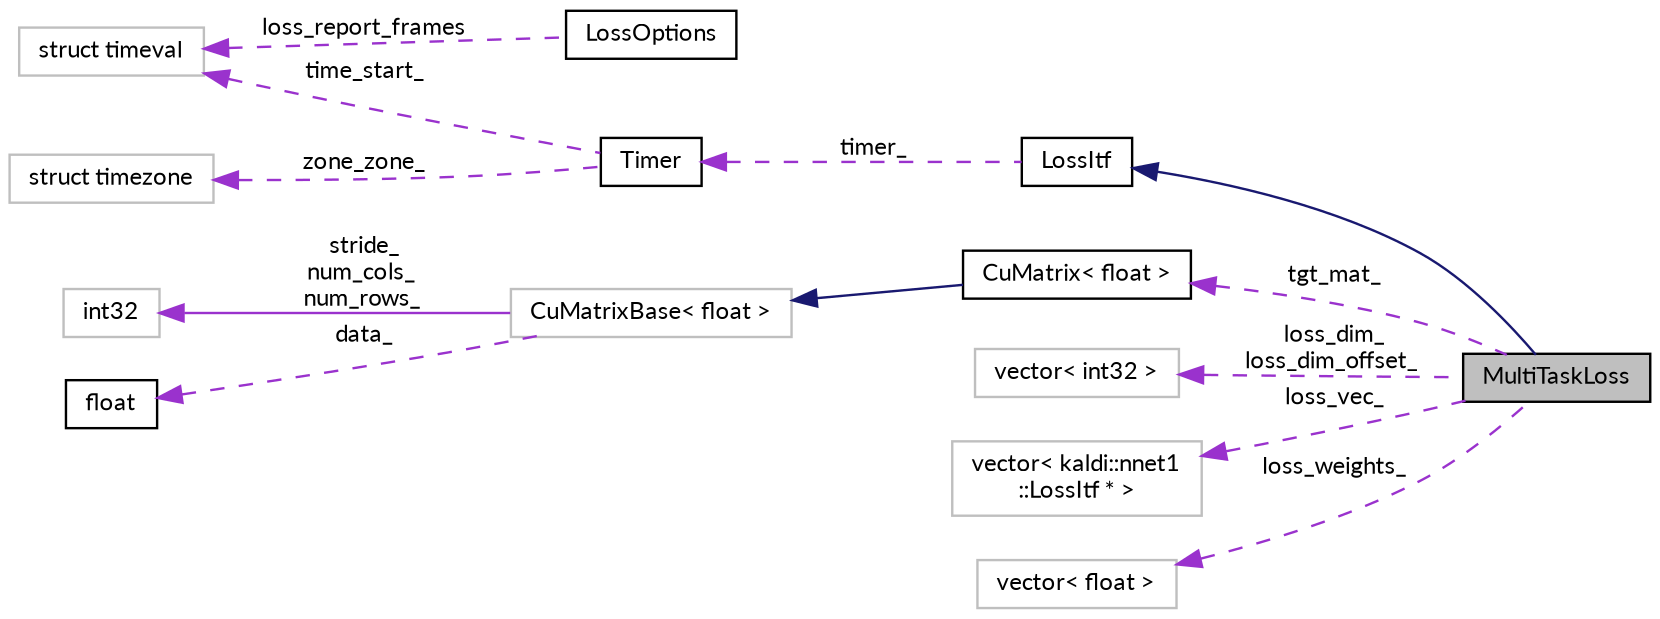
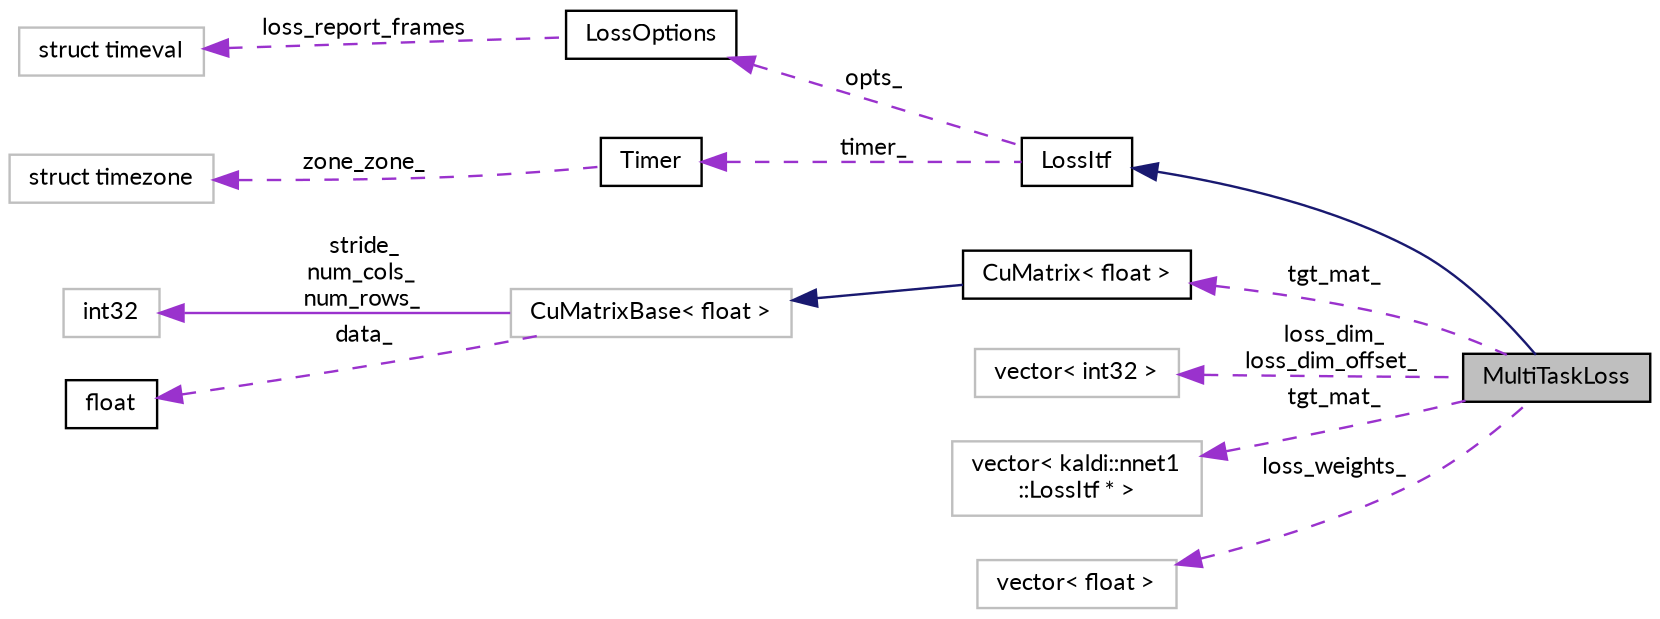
edge "LossItf" -> "LossOptions": added, label "opts_"
edge "Timer" -> "struct timeval": removed, label "time_start_"
edge "MultiTaskLoss" -> "vector< kaldi::nnet1 ::LossItf * >": label " loss_vec_" -> " tgt_mat_"
